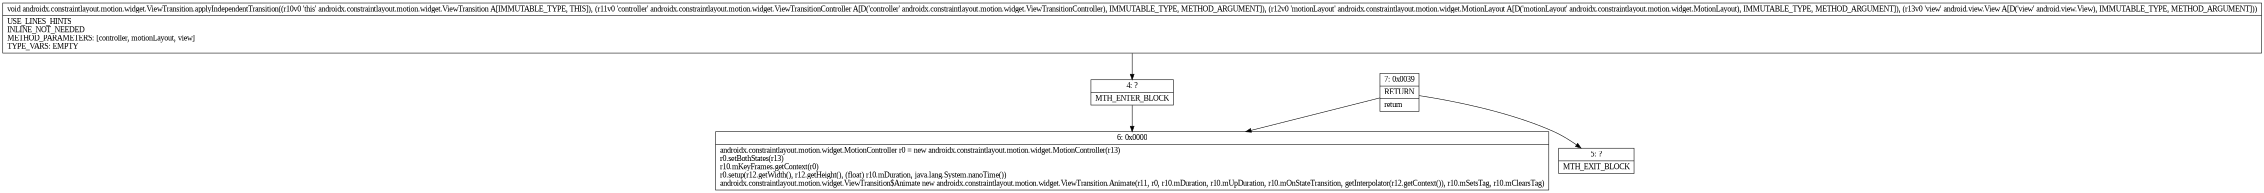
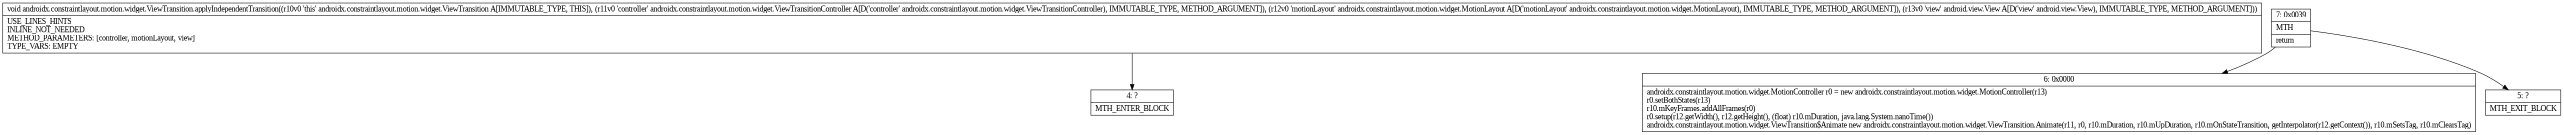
node "7: 0x0039": text "RETURN" -> "MTH"
edge "4: ?" -> "6: 0x0000": removed
node "6: 0x0000": text "r10.mKeyFrames.getContext(r0)" -> "r10.mKeyFrames.addAllFrames(r0)"
